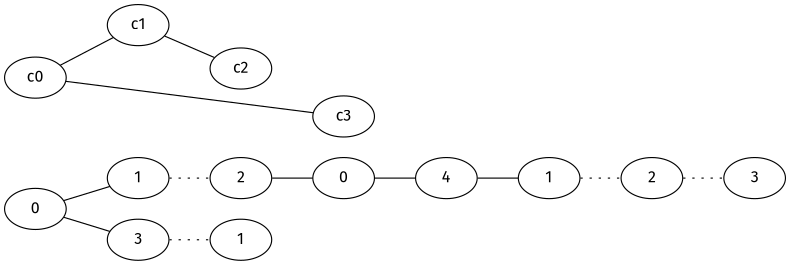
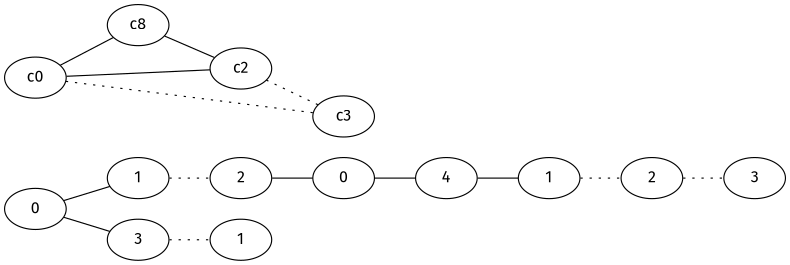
node "c1": label "c1" -> "c8"
edge "c2" -- "c0": added
edge "c2" -- "c3": added
edge "c0" -- "c3": style solid -> dotted
